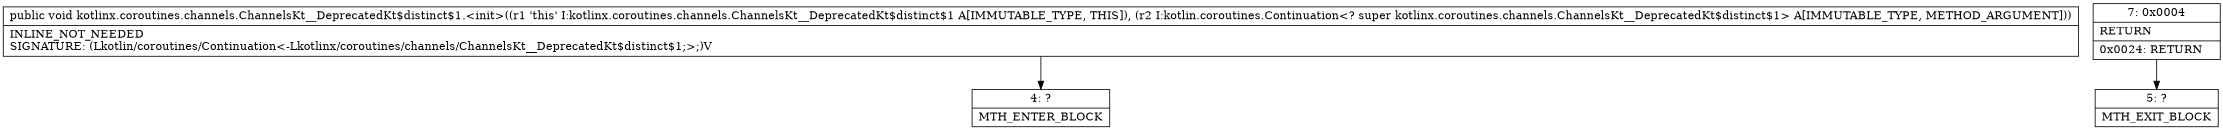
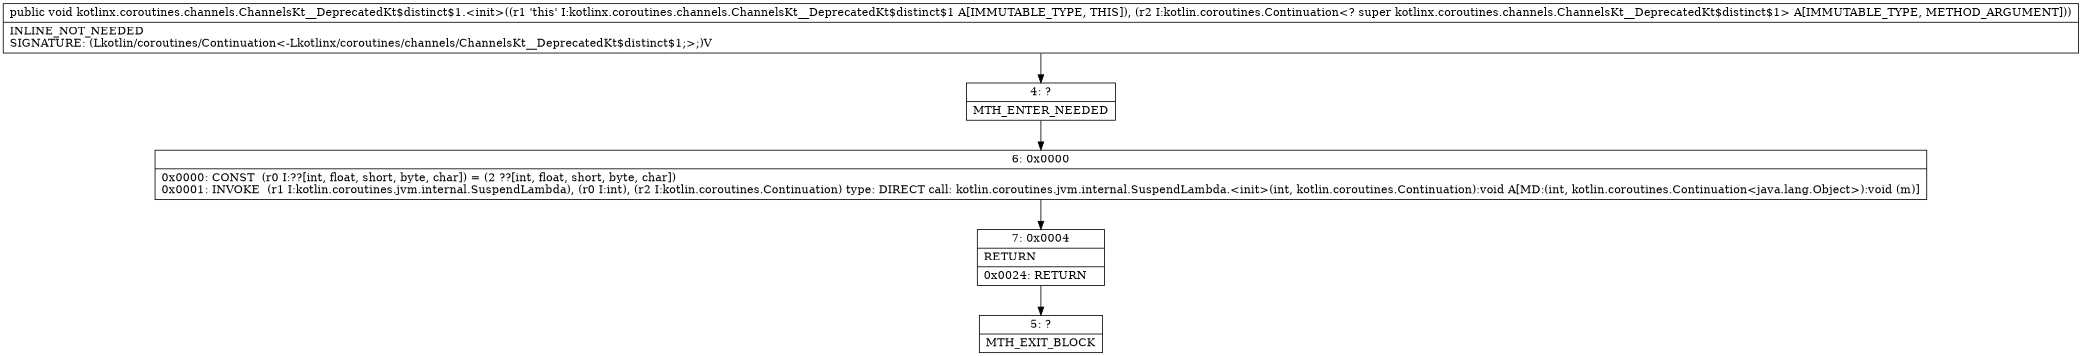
node "4: ?": text "MTH_ENTER_BLOCK" -> "MTH_ENTER_NEEDED"
node "6: 0x0000": added
